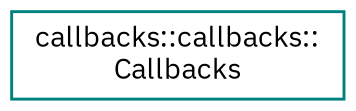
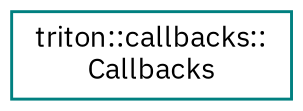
node "callbacks::callbacks:: Callbacks": label "callbacks::callbacks:: Callbacks" -> "triton::callbacks:: Callbacks"
